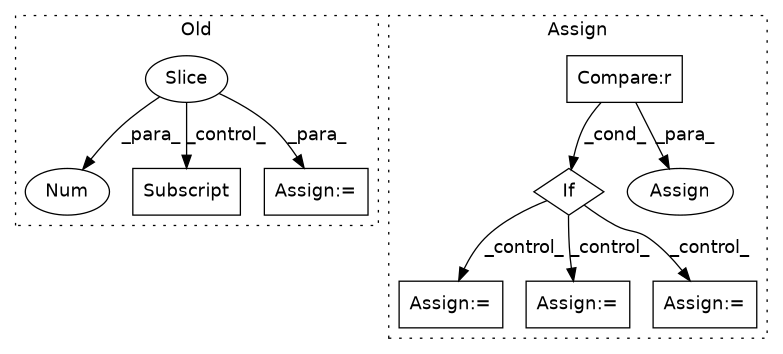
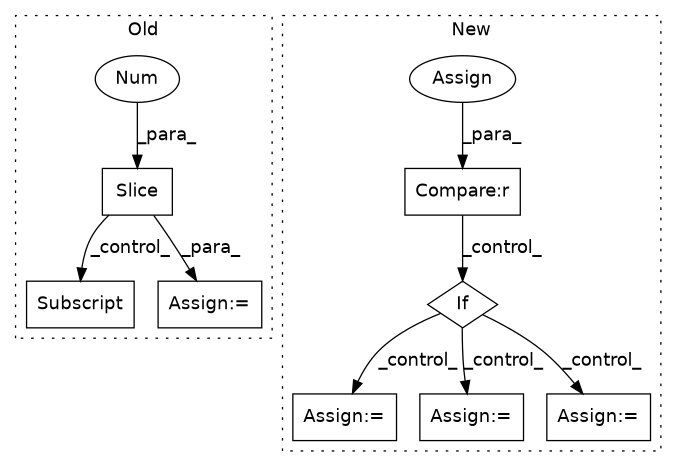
cluster "Assign": label "Assign" -> "New"
node "Slice": shape ellipse -> box
edge "Slice" -> "Num": reversed
edge "Compare:r" -> "Assign": reversed
edge "Compare:r" -> "If": label "_cond_" -> "_control_"
